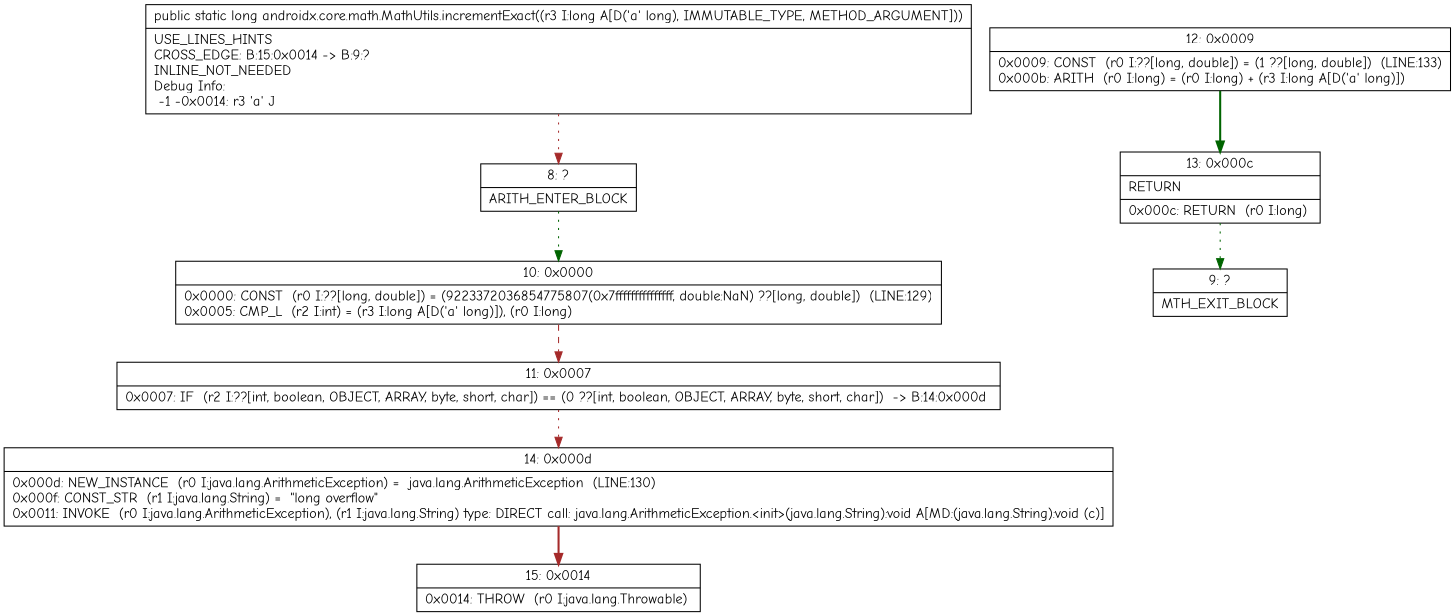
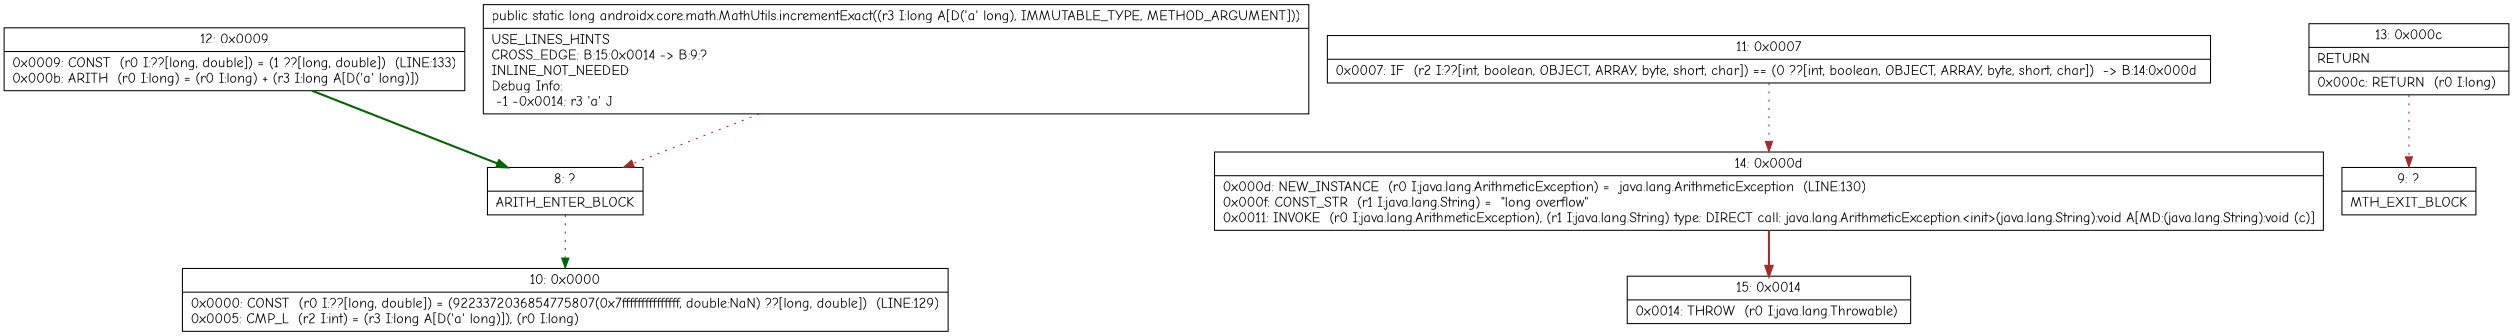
edge "12: 0x0009" -> "13: 0x000c": now "12: 0x0009" -> "8: ?"
edge "13: 0x000c" -> "9: ?": color darkgreen -> brown
edge "10: 0x0000" -> "11: 0x0007": removed
